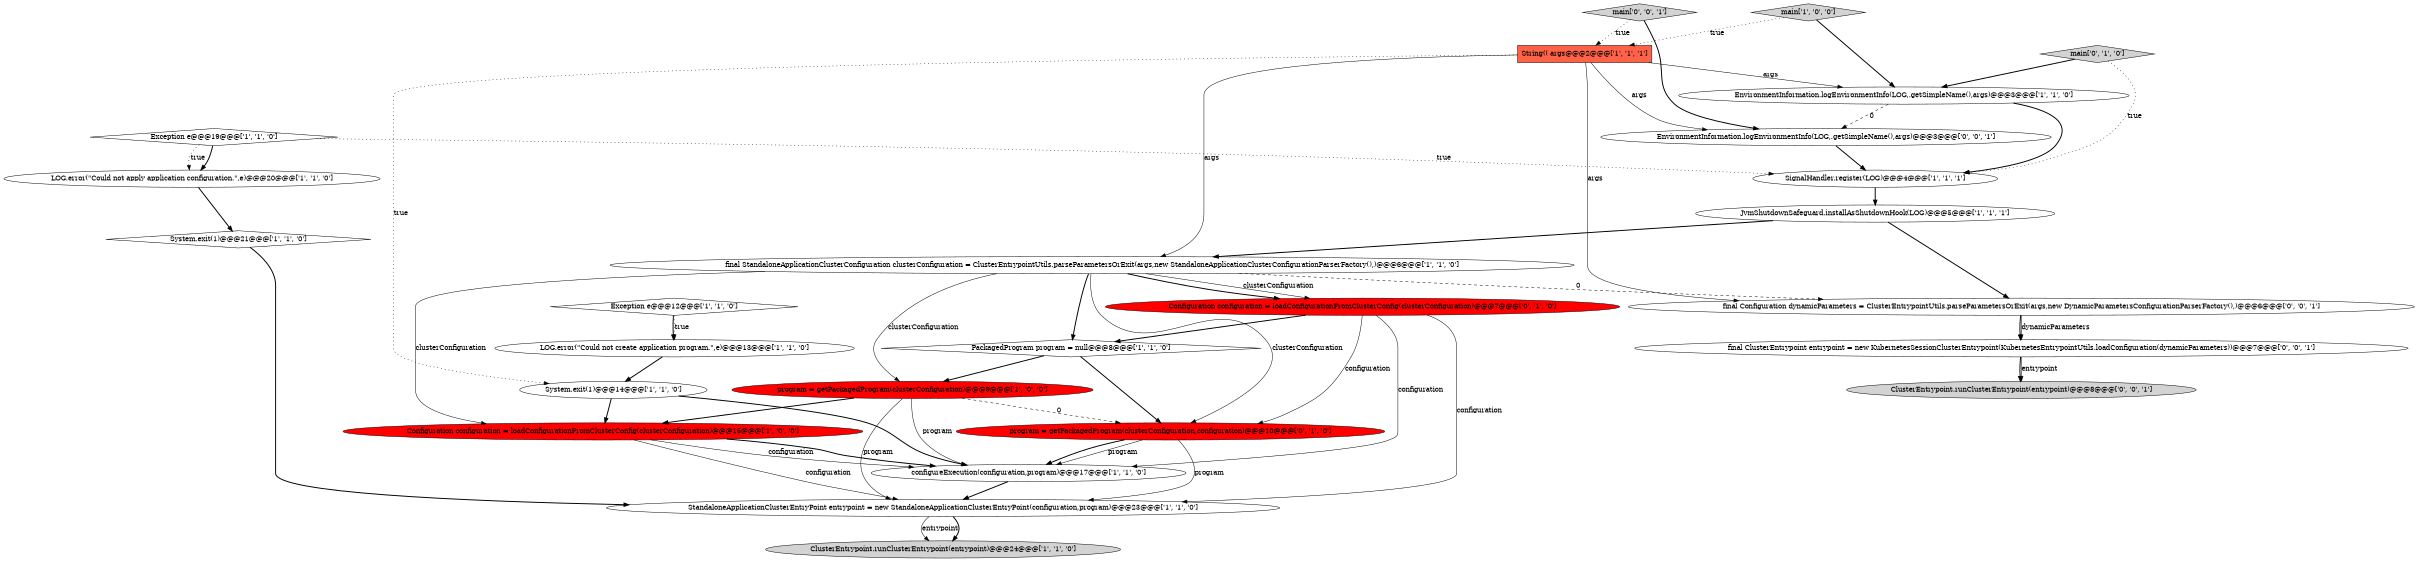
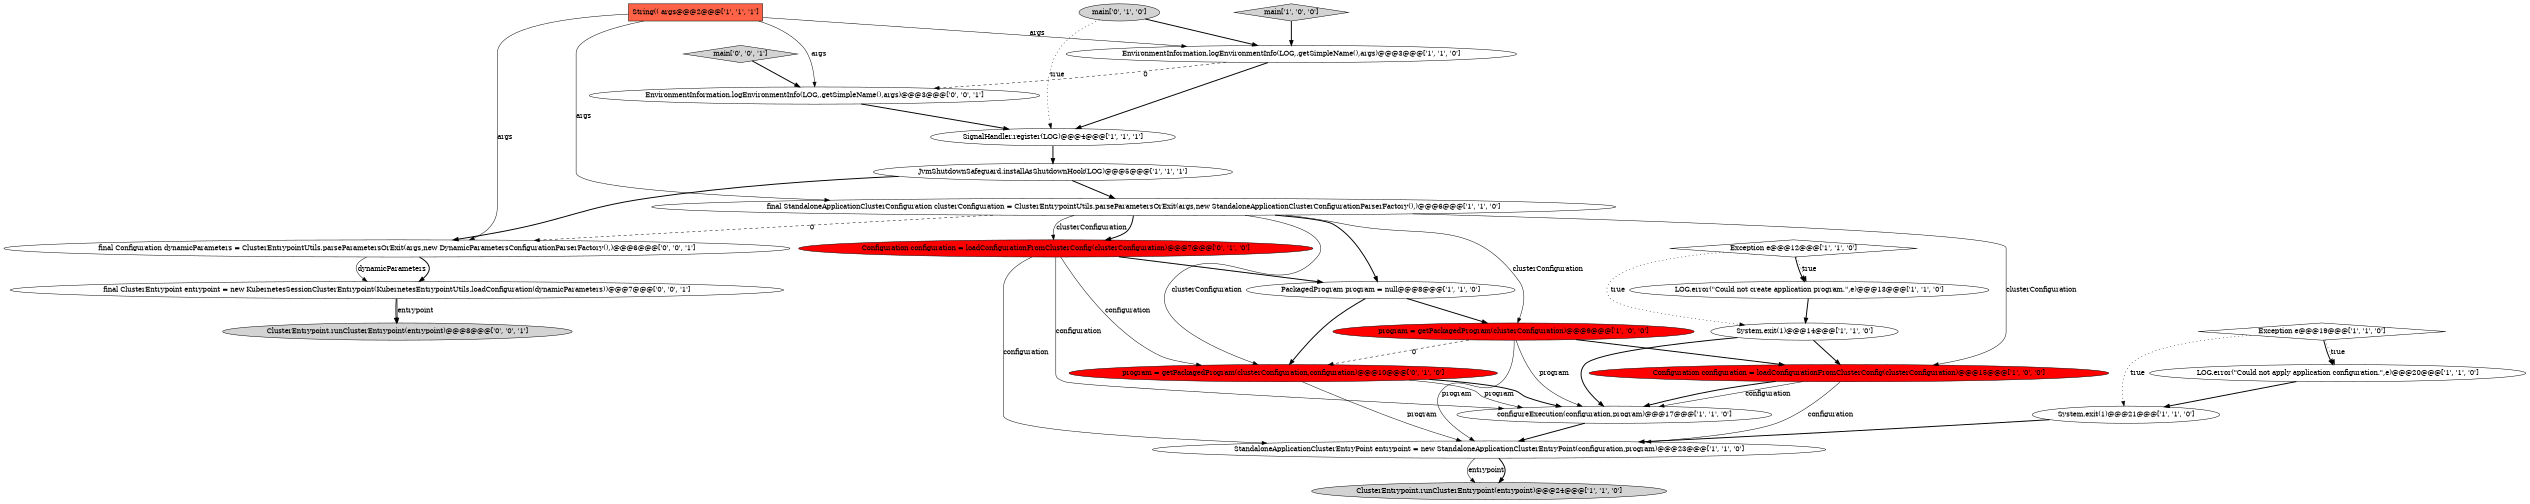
edge "main['0', '0', '1']" -> "String(( args@@@2@@@['1', '1', '1']": removed, label "true"
edge "main['1', '0', '0']" -> "String(( args@@@2@@@['1', '1', '1']": removed, label "true"
node "main['0', '1', '0']": shape diamond -> ellipse
edge "String(( args@@@2@@@['1', '1', '1']" -> "System.exit(1)@@@14@@@['1', '1', '0']": now "Exception e@@@12@@@['1', '1', '0']" -> "System.exit(1)@@@14@@@['1', '1', '0']"
edge "Exception e@@@19@@@['1', '1', '0']" -> "SignalHandler.register(LOG)@@@4@@@['1', '1', '1']": now "Exception e@@@19@@@['1', '1', '0']" -> "System.exit(1)@@@21@@@['1', '1', '0']"
node "System.exit(1)@@@21@@@['1', '1', '0']": shape diamond -> ellipse
node "PackagedProgram program = null@@@8@@@['1', '1', '0']": shape diamond -> ellipse
